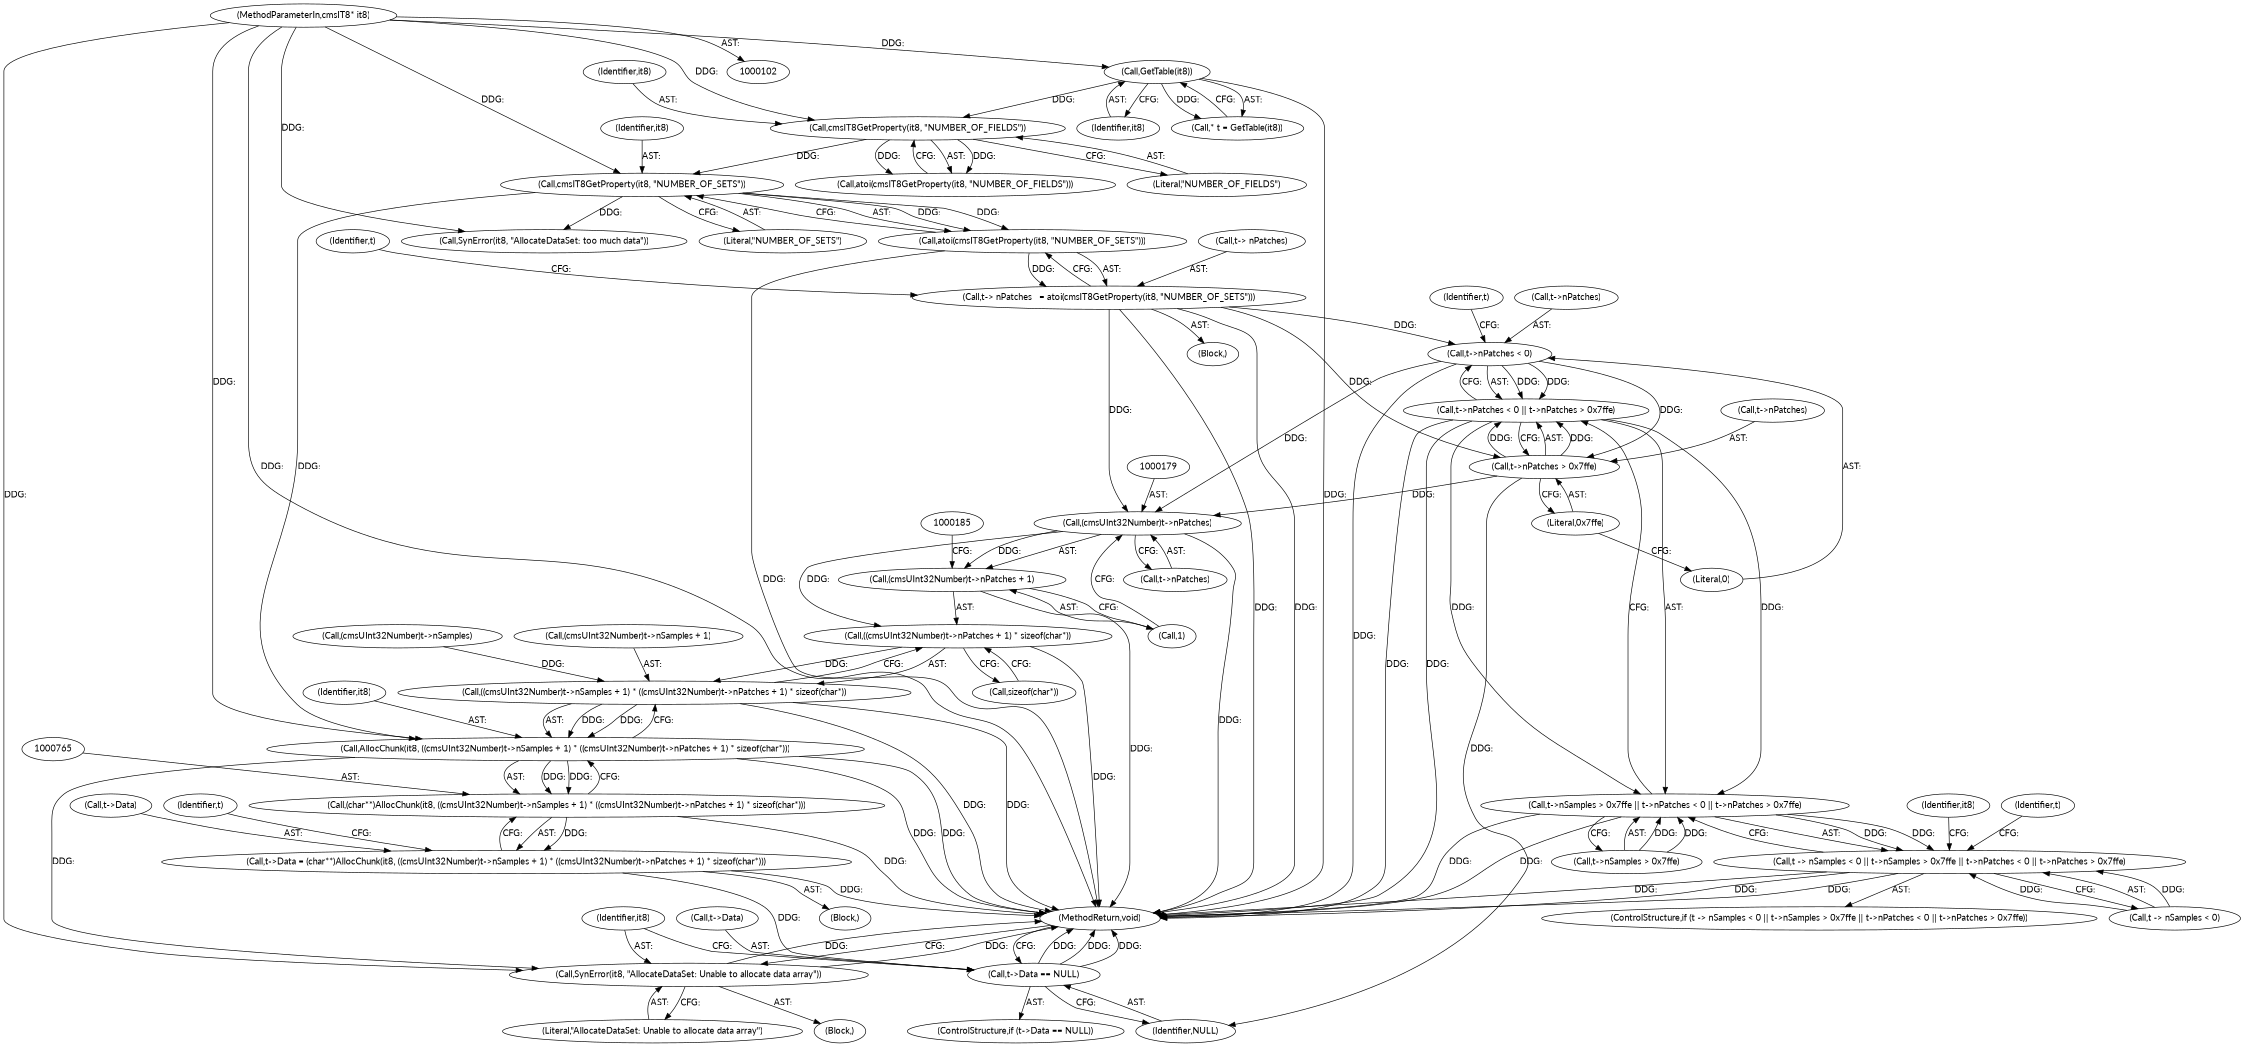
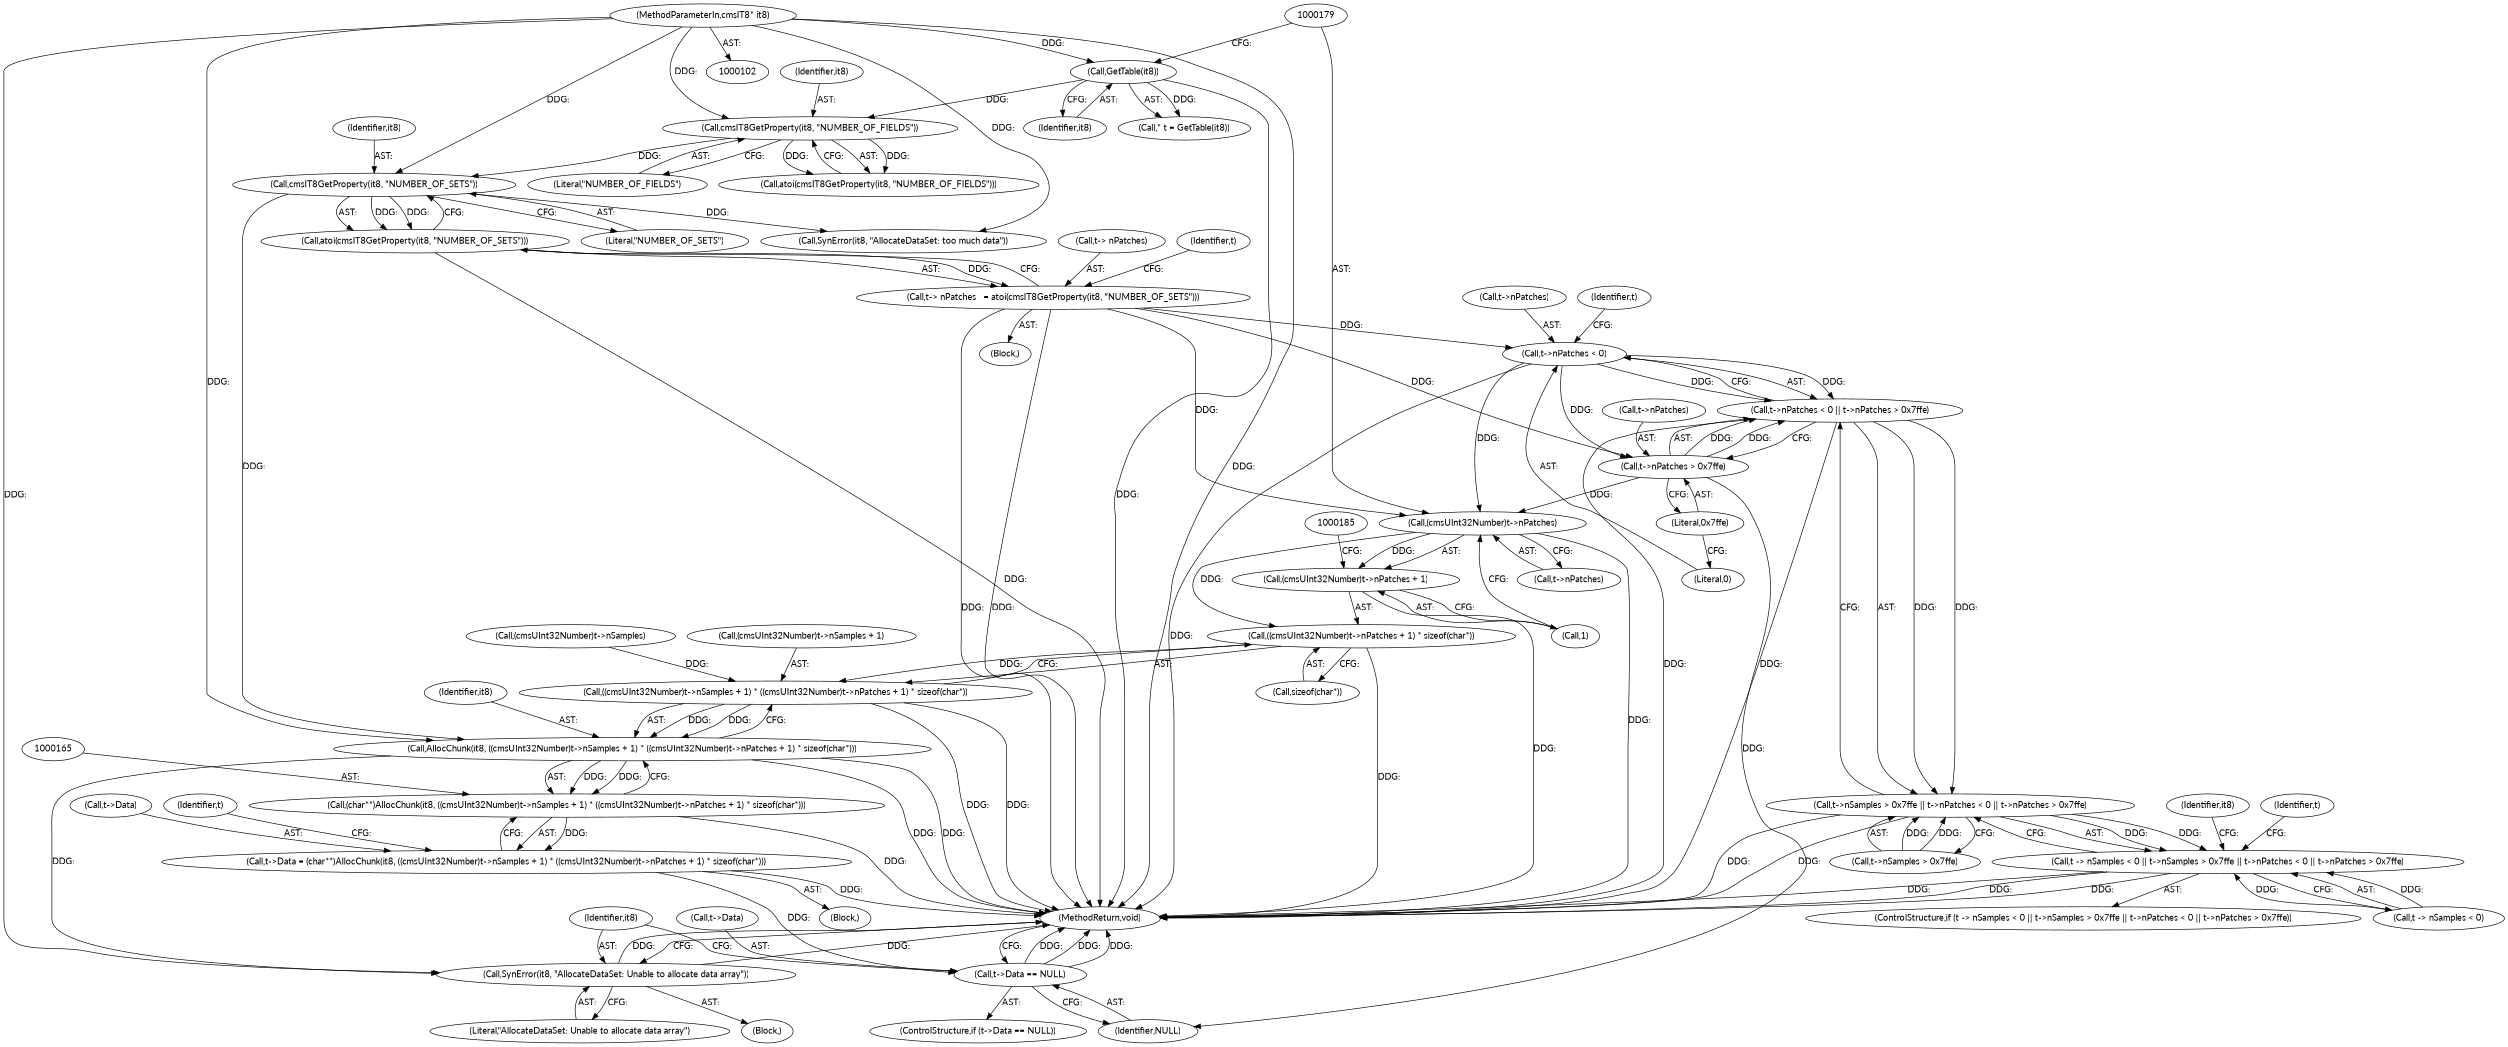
edge "(Call,* t = GetTable(it8))" -> "(Call,GetTable(it8))": now "1000179" -> "(Call,GetTable(it8))"
edge "(Call,sizeof(char*))" -> "(Call,((cmsUInt32Number)t->nPatches + 1) * sizeof(char*))": label "CFG: " -> "AST: "
node "1000765": label "1000765" -> "1000165"
